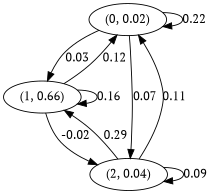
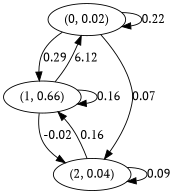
edge "(0, 0.02)" -> "(1, 0.66)": label "0.03" -> "0.29"
edge "(1, 0.66)" -> "(0, 0.02)": label "0.12" -> "6.12"
edge "(2, 0.04)" -> "(0, 0.02)": removed, label "0.11"
edge "(2, 0.04)" -> "(1, 0.66)": label "0.29" -> "0.16"
